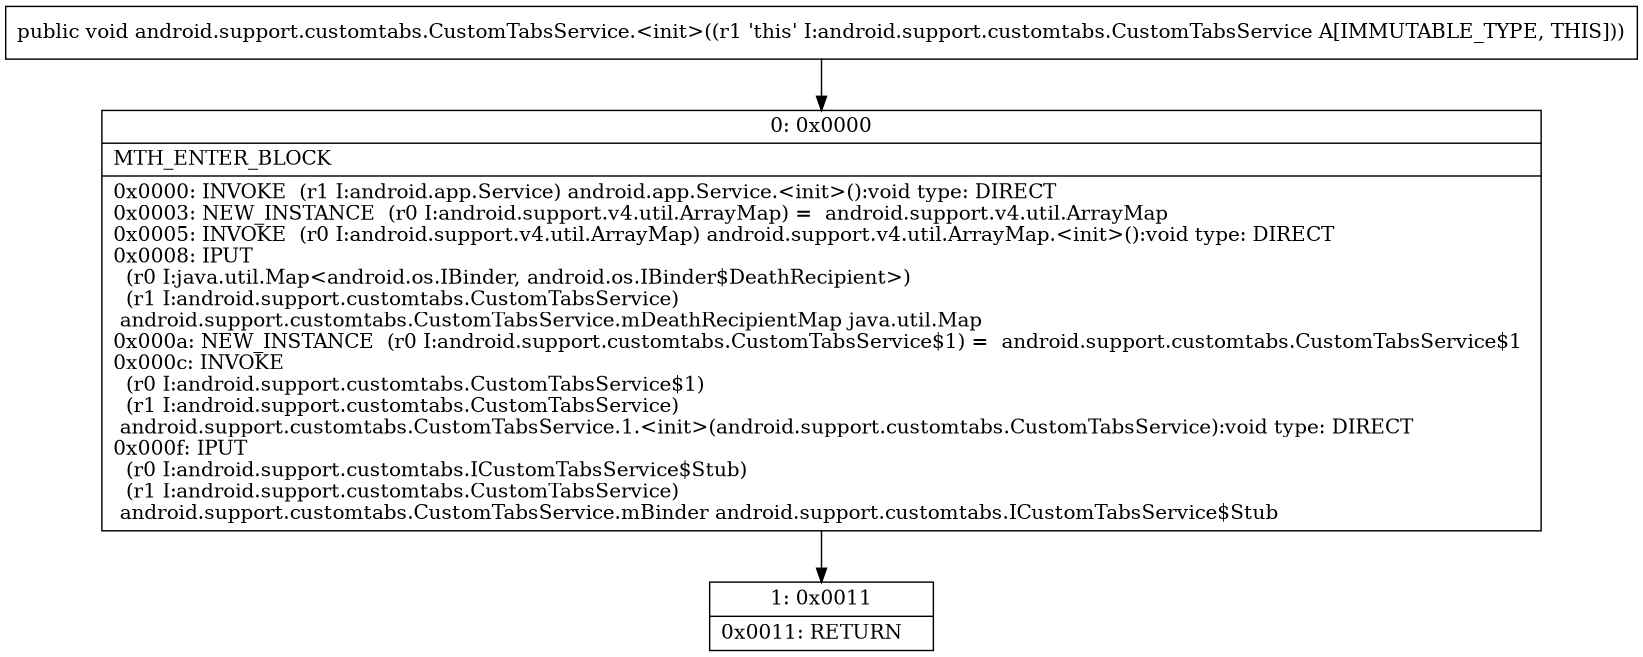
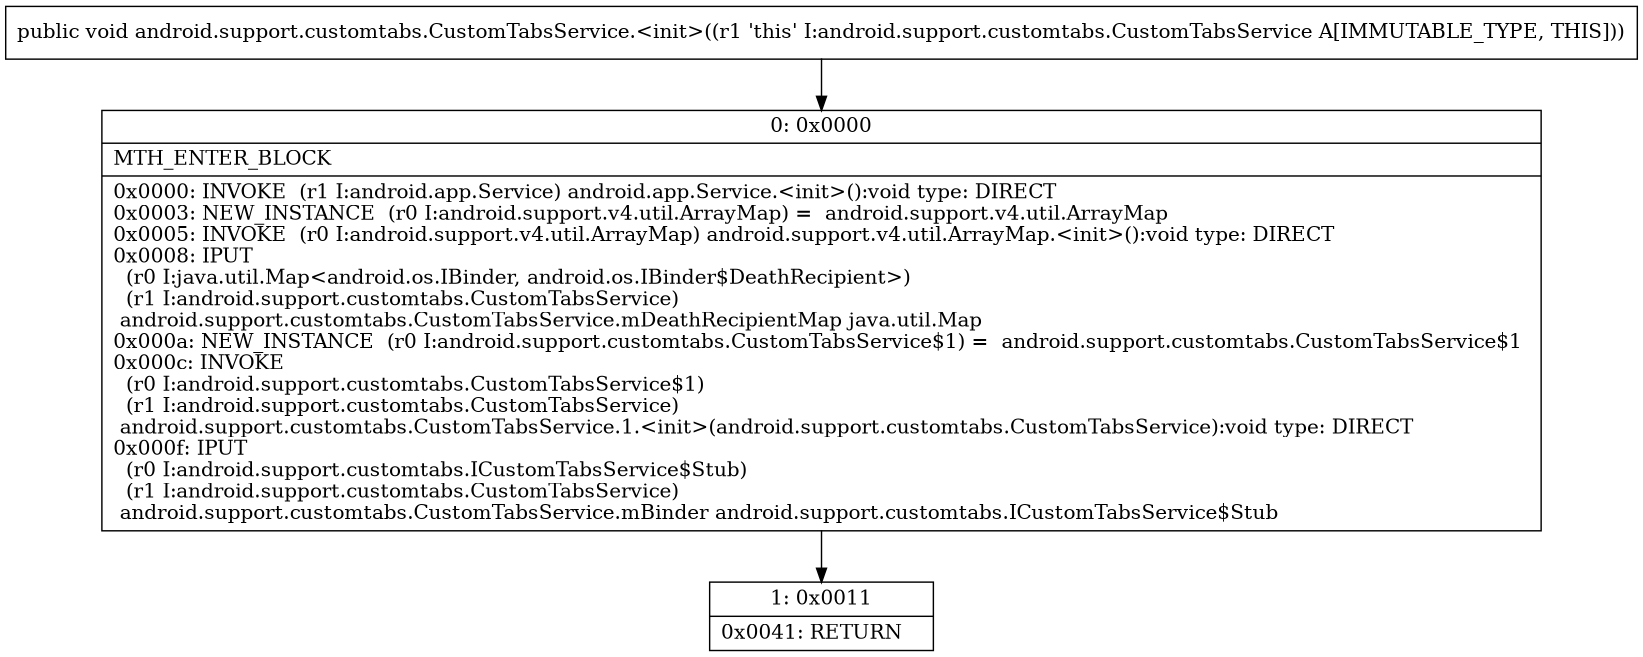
node "1: 0x0011": text "0x0011: RETURN" -> "0x0041: RETURN"
